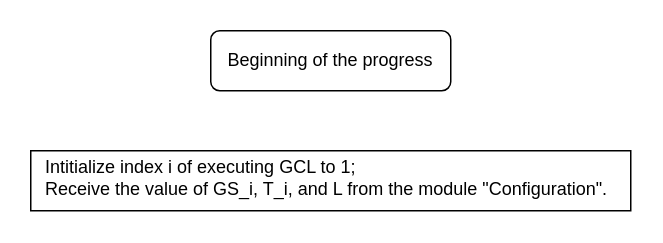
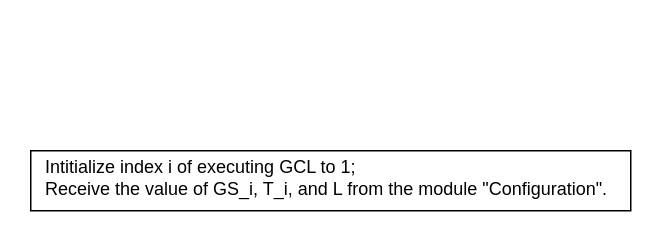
node "Beginning of the progress": removed
